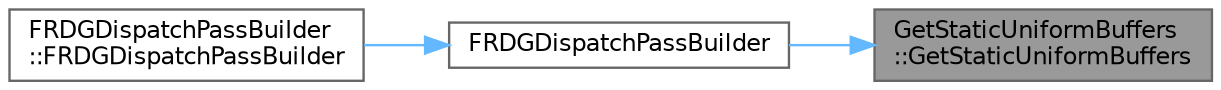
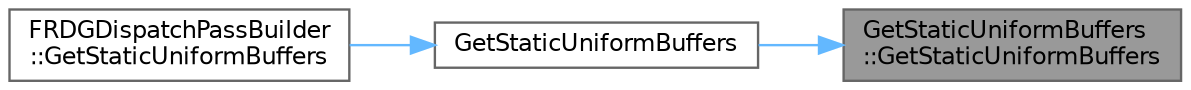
node "FRDGDispatchPassBuilder ::FRDGDispatchPassBuilder": label "FRDGDispatchPassBuilder ::FRDGDispatchPassBuilder" -> "FRDGDispatchPassBuilder ::GetStaticUniformBuffers"
node "FRDGDispatchPassBuilder": label "FRDGDispatchPassBuilder" -> "GetStaticUniformBuffers"
